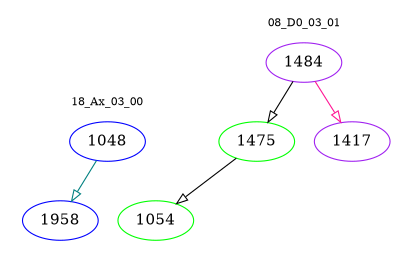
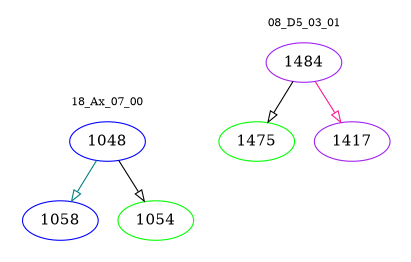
cluster "08_D0_03_01": label "08_D0_03_01" -> "08_D5_03_01"
cluster "18_Ax_03_00": label "18_Ax_03_00" -> "18_Ax_07_00"
edge "1475" -> "1054": now "1048" -> "1054"
node "1958": label "1958" -> "1058"
